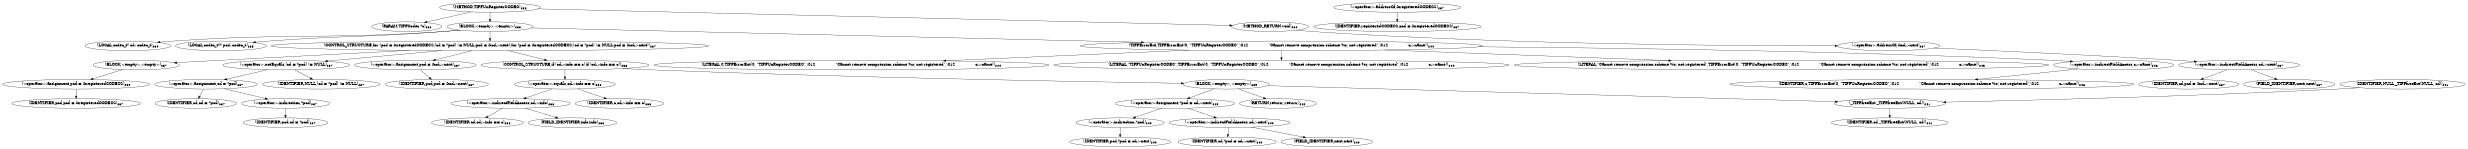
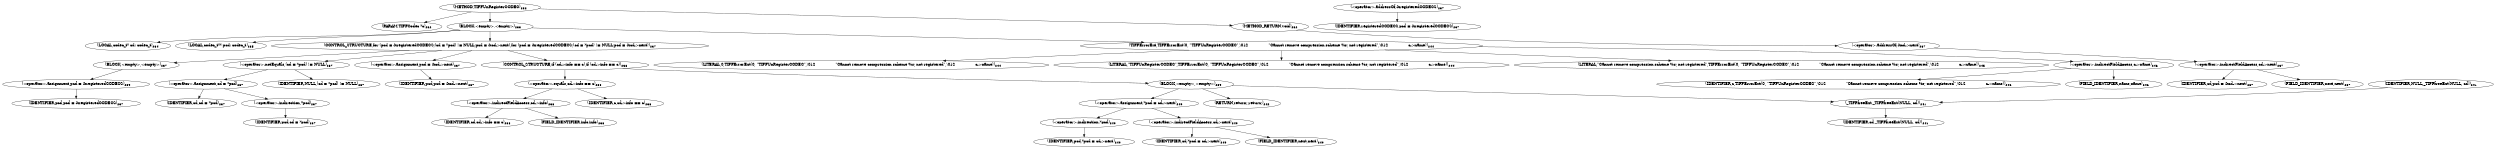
node "(FIELD_IDENTIFIER,name,name)": added
